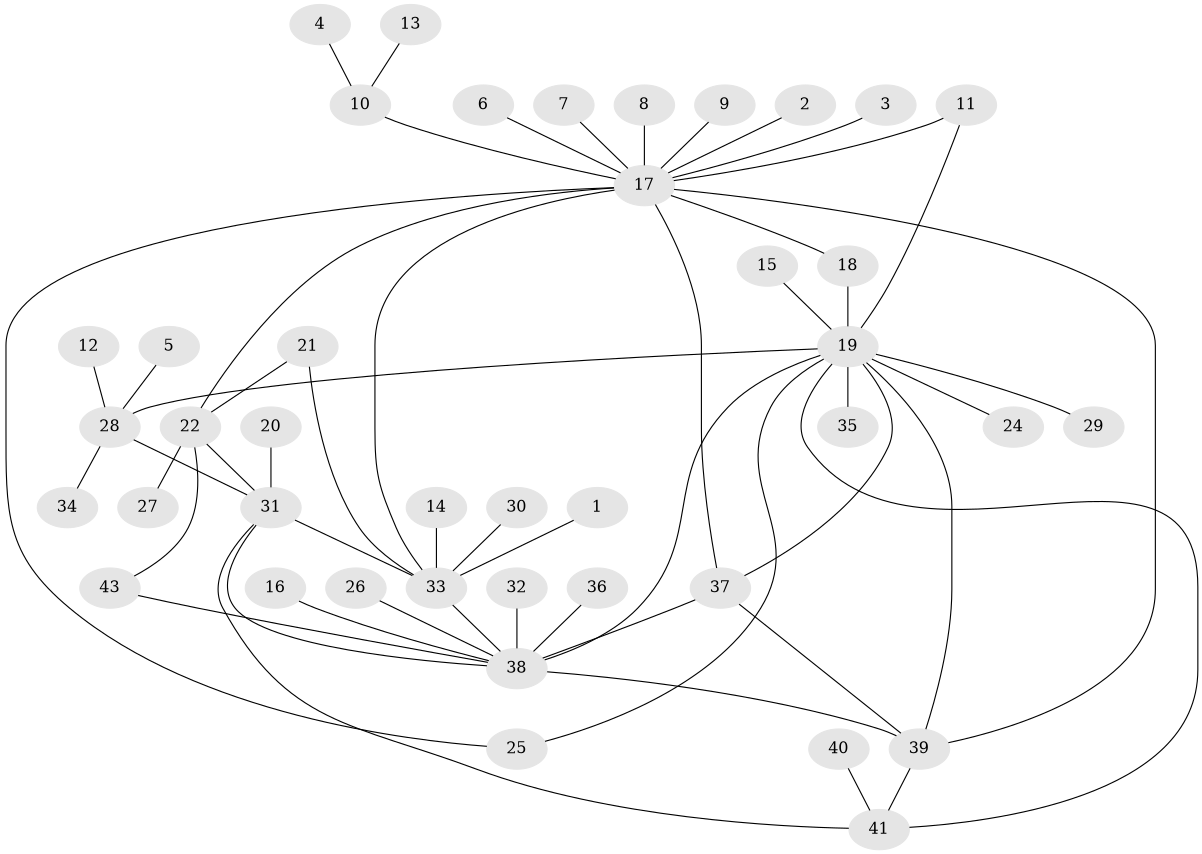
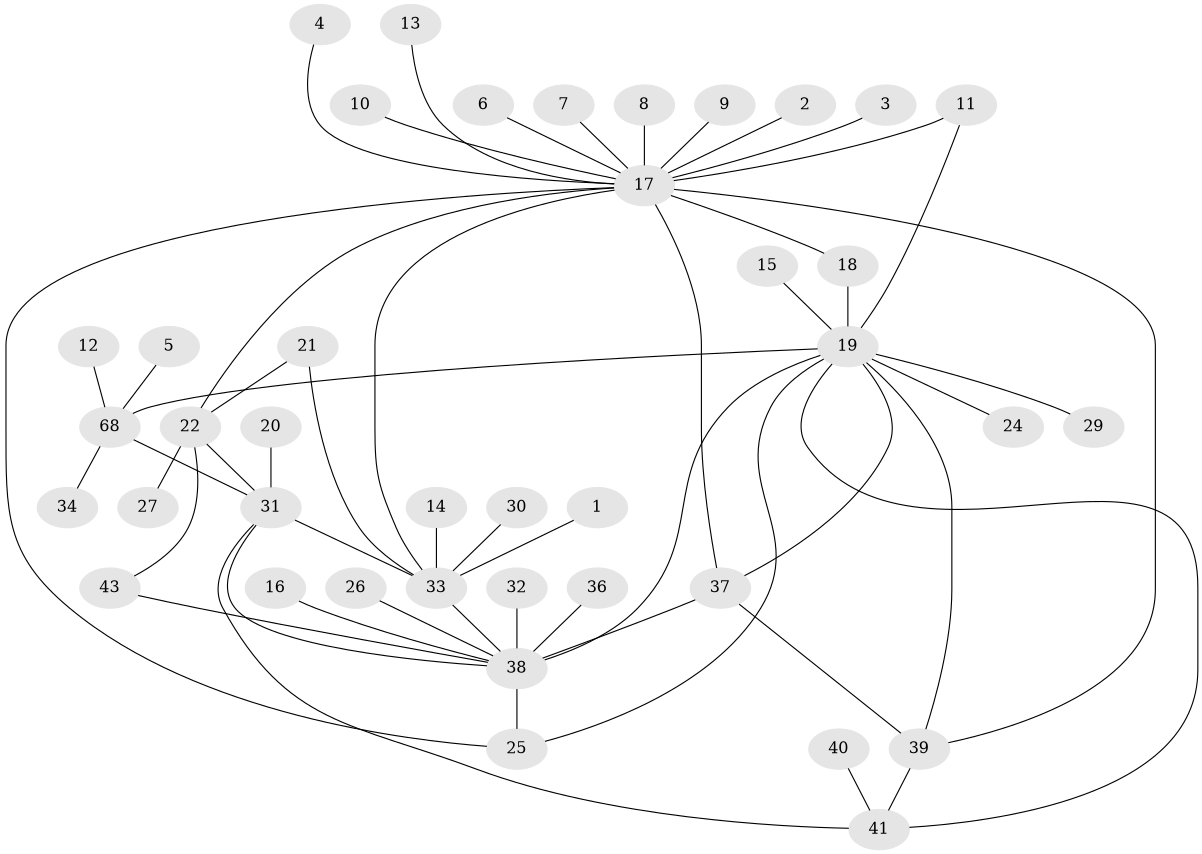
edge "4" -- "10": now "4" -- "17"
edge "13" -- "10": now "13" -- "17"
node "28": label "28" -> "68"
node "35": removed
edge "38" -- "39": now "38" -- "25"
